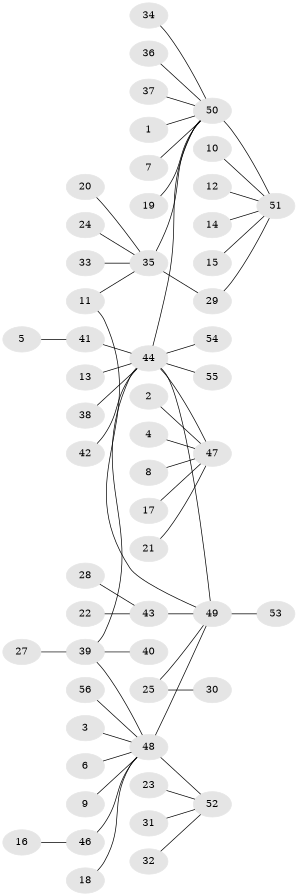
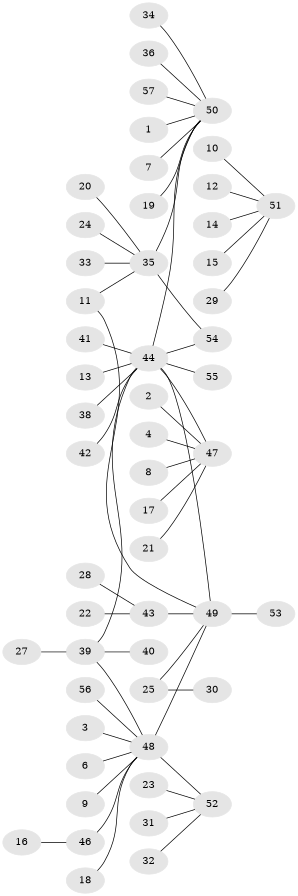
node "37": label "37" -> "57"
edge "50" -- "51": removed
edge "35" -- "29": now "35" -- "54"
node "5": removed
